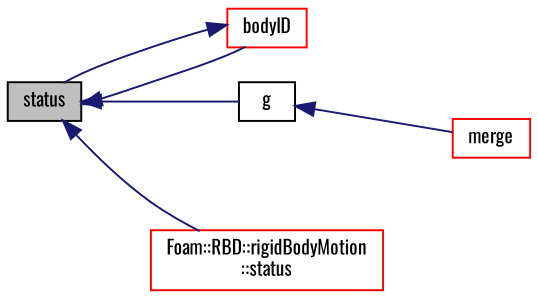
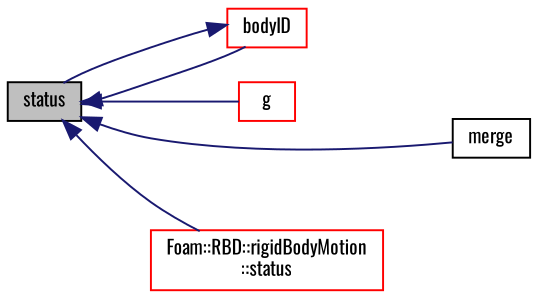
node "g": color black -> red
edge "merge" -> "g": now "merge" -> "status"
node "merge": color red -> black
